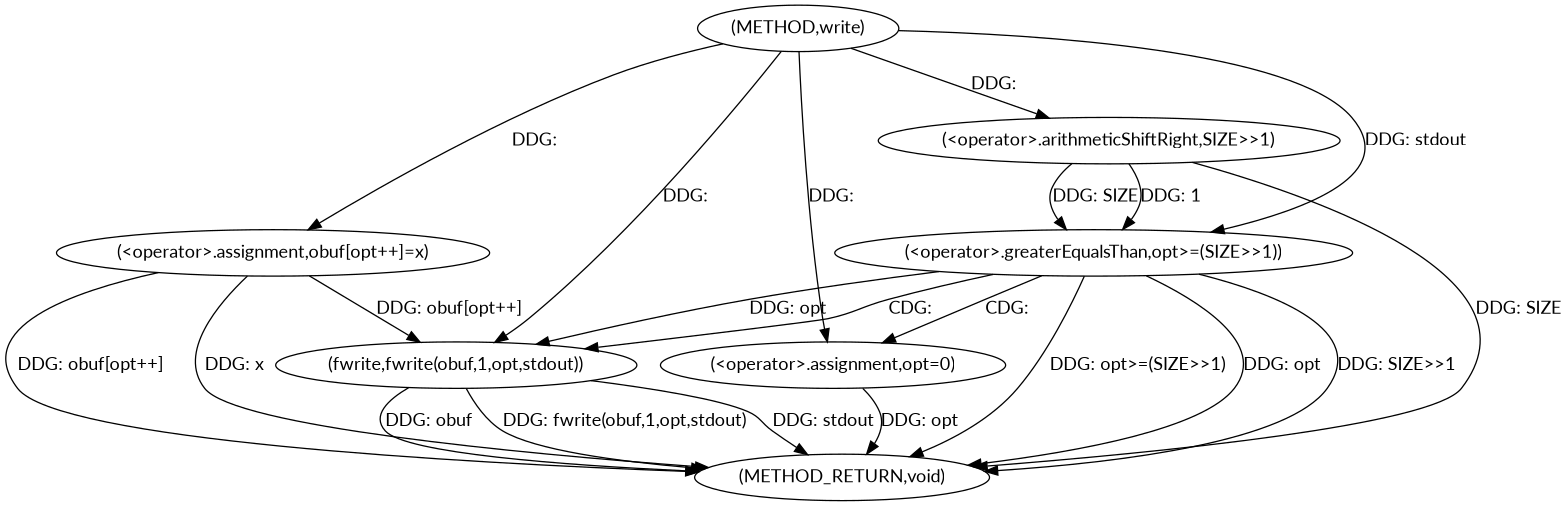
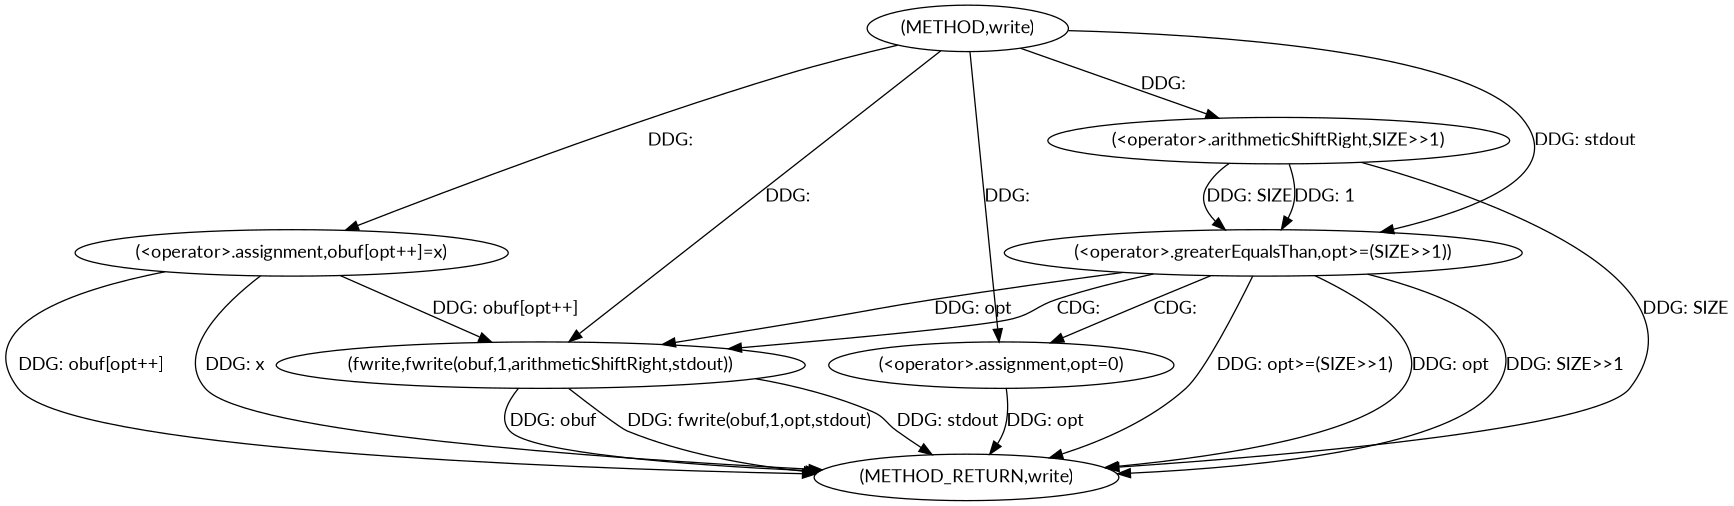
node "(fwrite,fwrite(obuf,1,opt,stdout))": label "(fwrite,fwrite(obuf,1,opt,stdout))" -> "(fwrite,fwrite(obuf,1,arithmeticShiftRight,stdout))"
node "(METHOD_RETURN,void)": label "(METHOD_RETURN,void)" -> "(METHOD_RETURN,write)"
